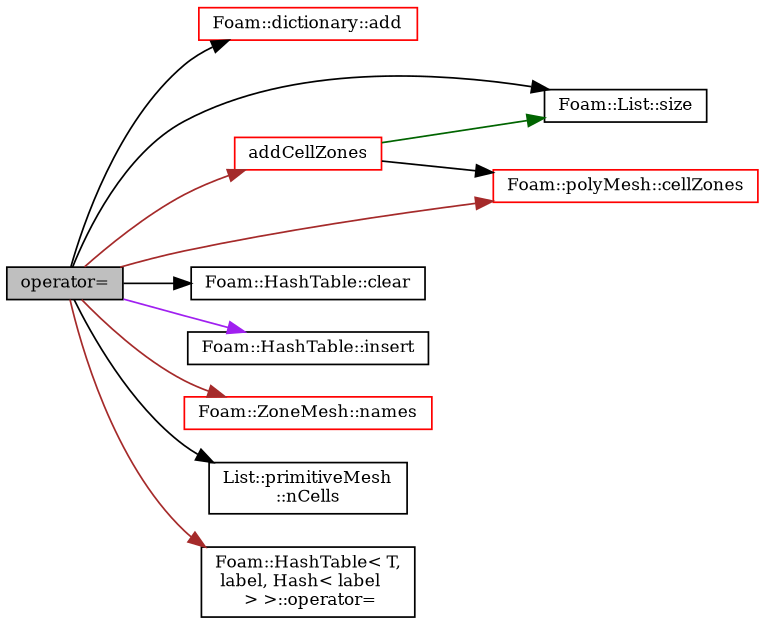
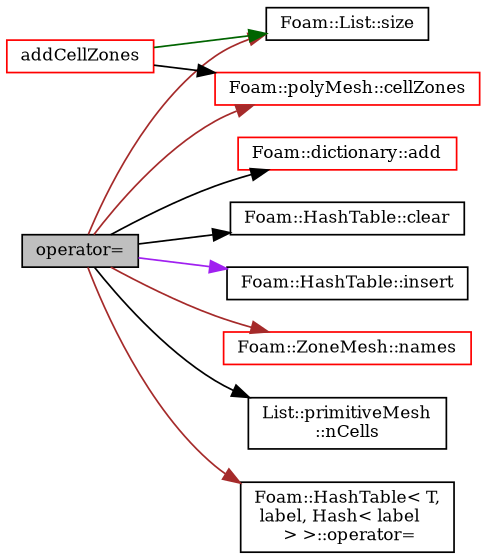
edge "operator=" -> "Foam::List::size": color black -> brown
edge "operator=" -> "addCellZones": removed
